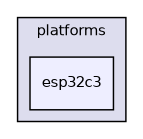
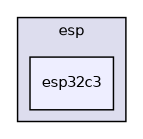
cluster "platforms": label "platforms" -> "esp"
